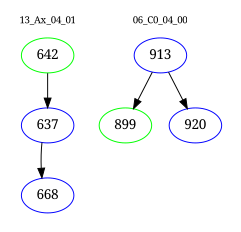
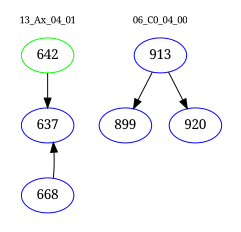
node "899": color green -> blue
edge "637" -> "668": reversed
